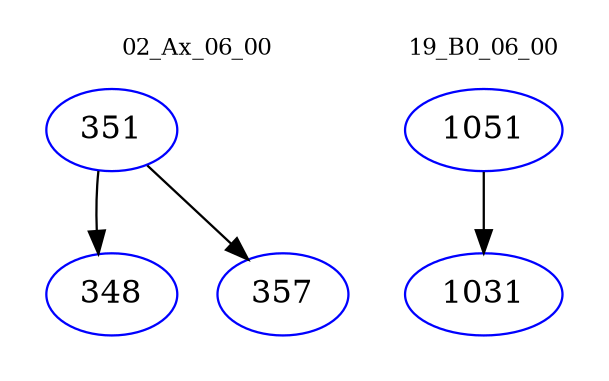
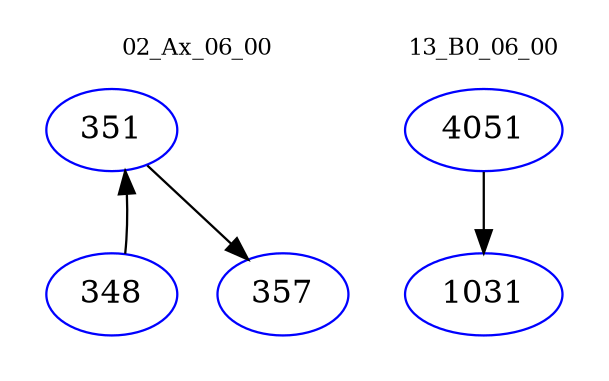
cluster "19_B0_06_00": label "19_B0_06_00" -> "13_B0_06_00"
node "1051": label "1051" -> "4051"
edge "351" -> "348": reversed
